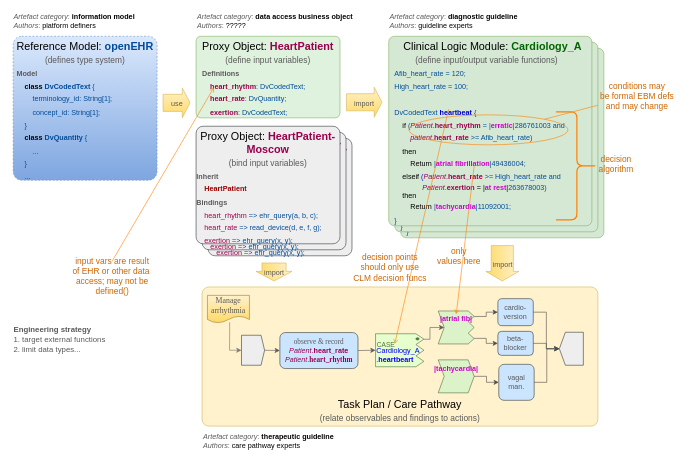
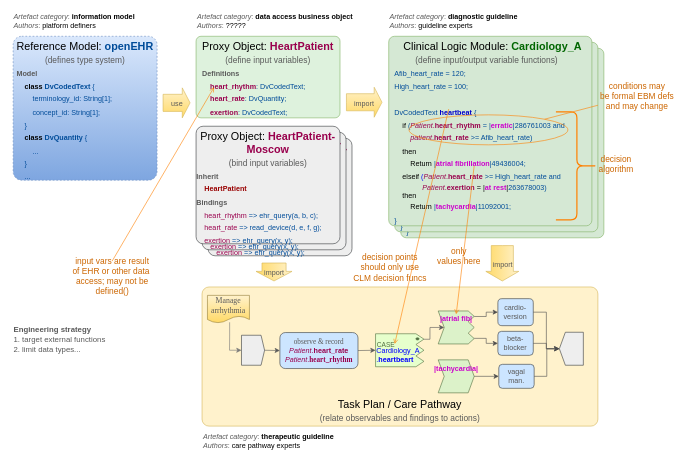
node "vagal man.": size 35x36 -> 35x24
